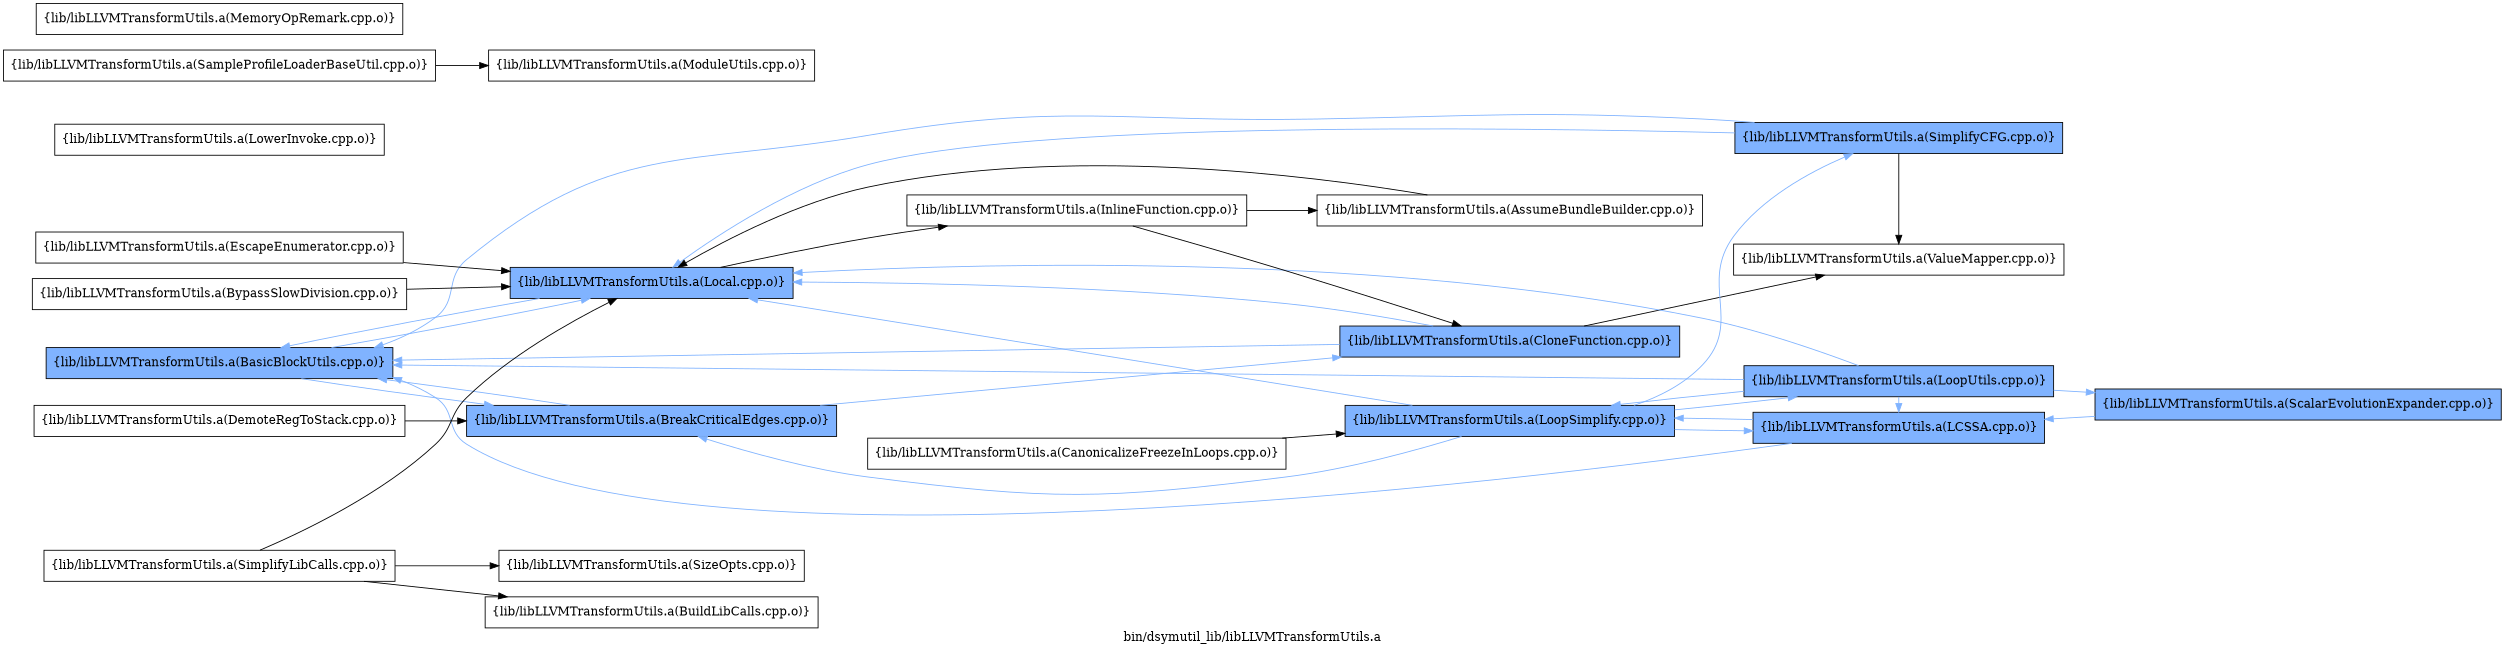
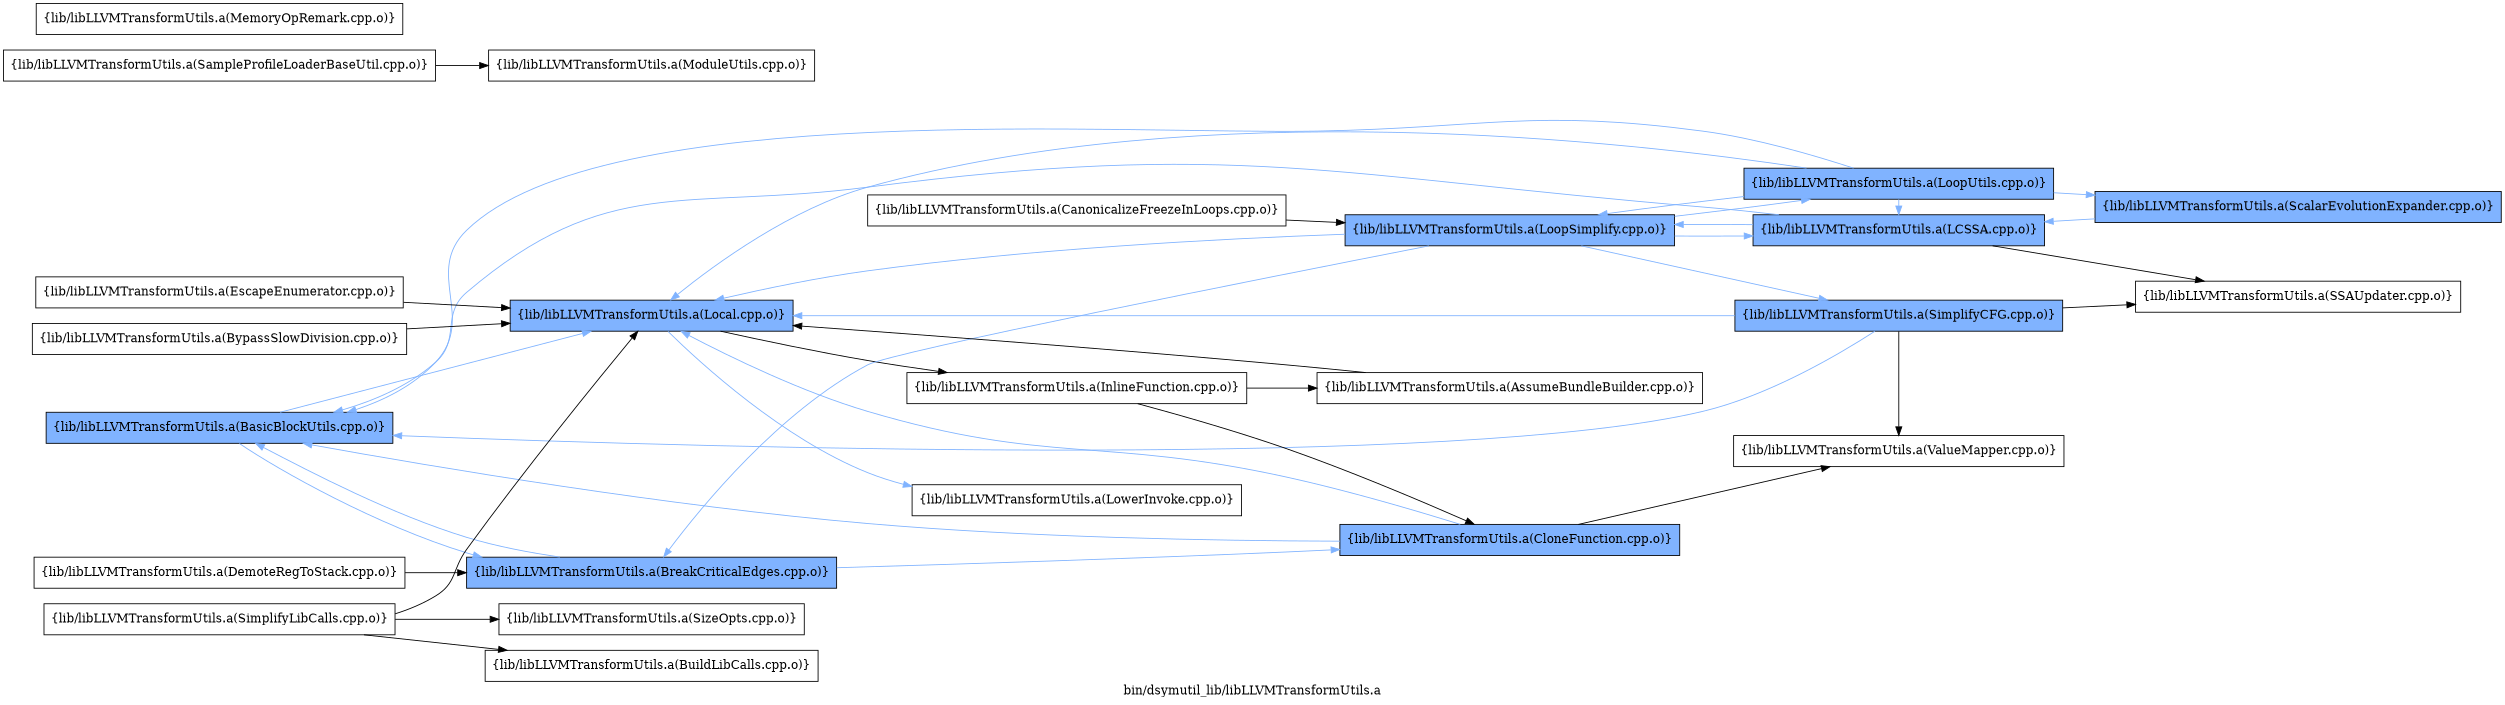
node "{lib/libLLVMTransformUtils.a(SSAUpdater.cpp.o)}": added
edge "{lib/libLLVMTransformUtils.a(Local.cpp.o)}" -> "{lib/libLLVMTransformUtils.a(BasicBlockUtils.cpp.o)}": now "{lib/libLLVMTransformUtils.a(Local.cpp.o)}" -> "{lib/libLLVMTransformUtils.a(LowerInvoke.cpp.o)}"
